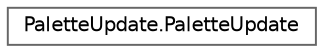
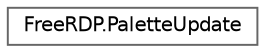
node "PaletteUpdate.PaletteUpdate": label "PaletteUpdate.PaletteUpdate" -> "FreeRDP.PaletteUpdate"
